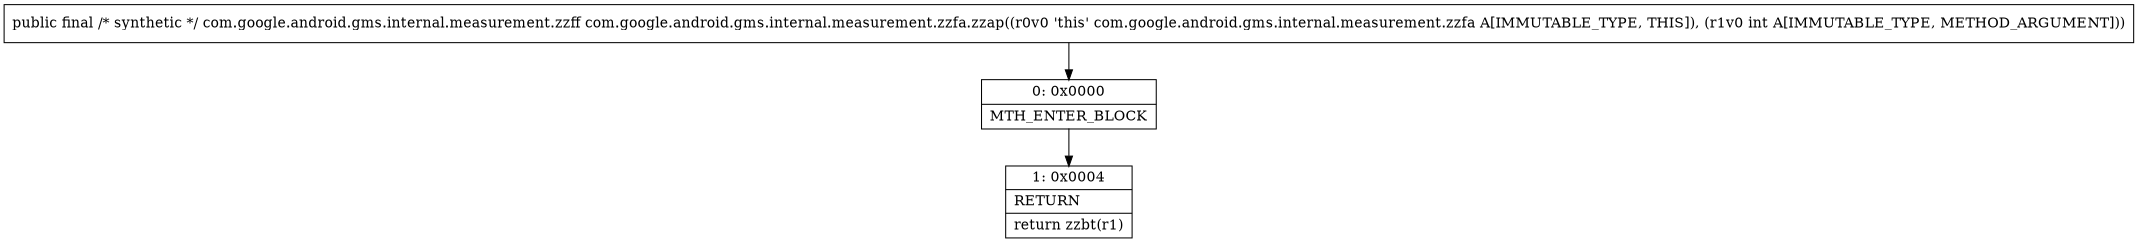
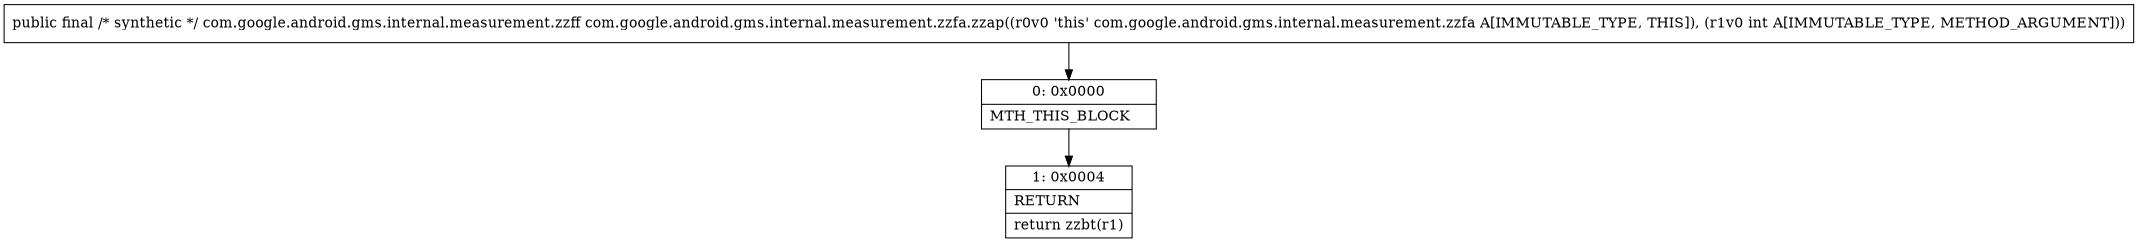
node "0: 0x0000": text "MTH_ENTER_BLOCK" -> "MTH_THIS_BLOCK"
